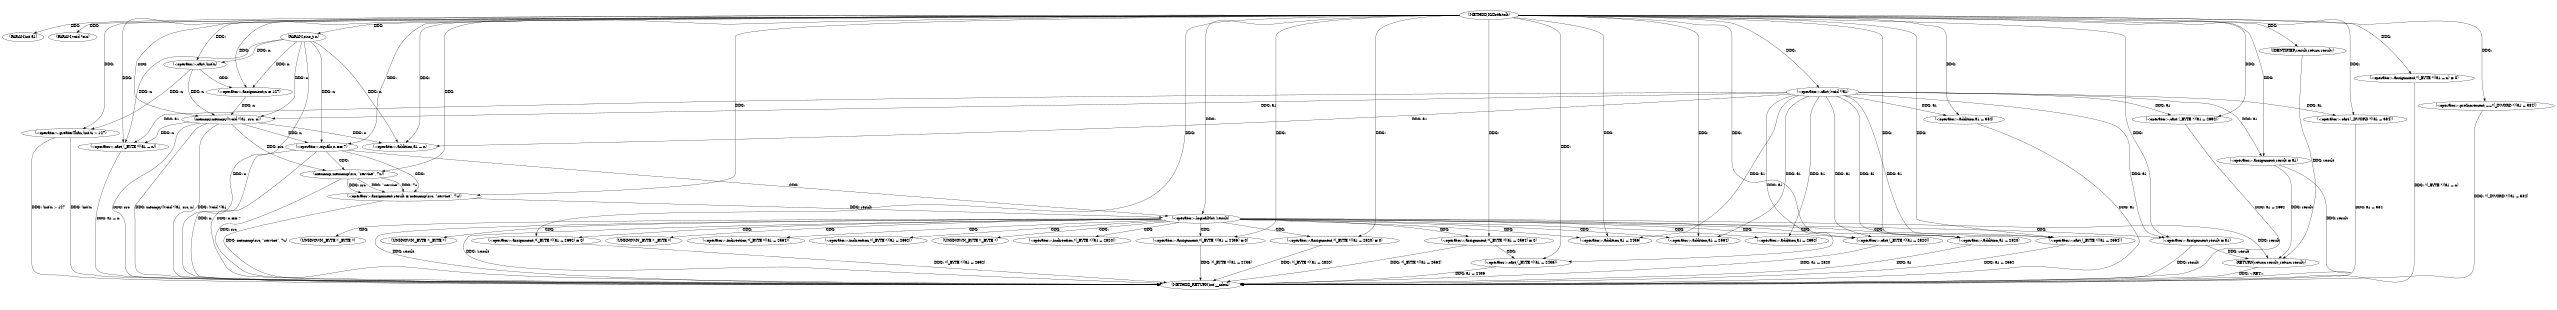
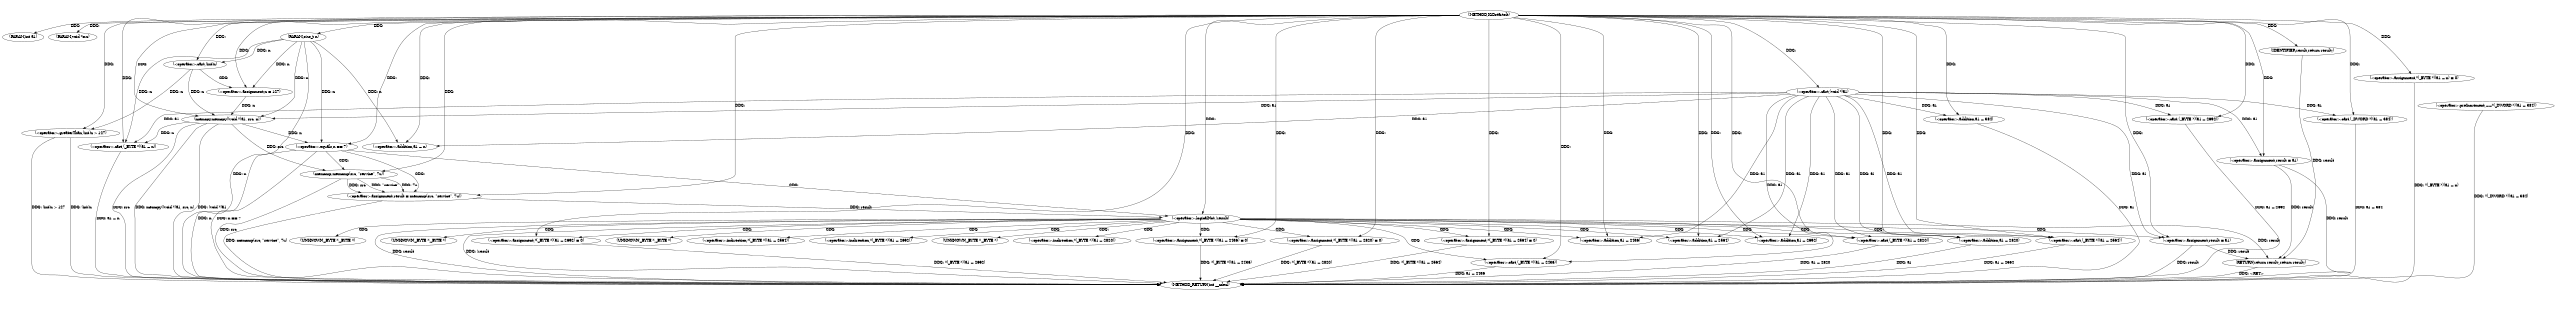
edge "(METHOD,IGDstartelt)" -> "(<operator>.preIncrement,++*(_DWORD *)(a1 + 384))": now "(METHOD,IGDstartelt)" -> "(<operator>.addition,a1 + 2692)"
edge "(memcpy,memcpy((void *)a1, src, n))" -> "(<operator>.addition,a1 + n)": removed, label "DDG: n"
edge "(<operator>.assignment,*(_BYTE *)(a1 + 2564) = 0)" -> "(<operator>.cast,(_BYTE *)(a1 + 2436))": now "(<operator>.logicalNot,!result)" -> "(<operator>.cast,(_BYTE *)(a1 + 2436))"
